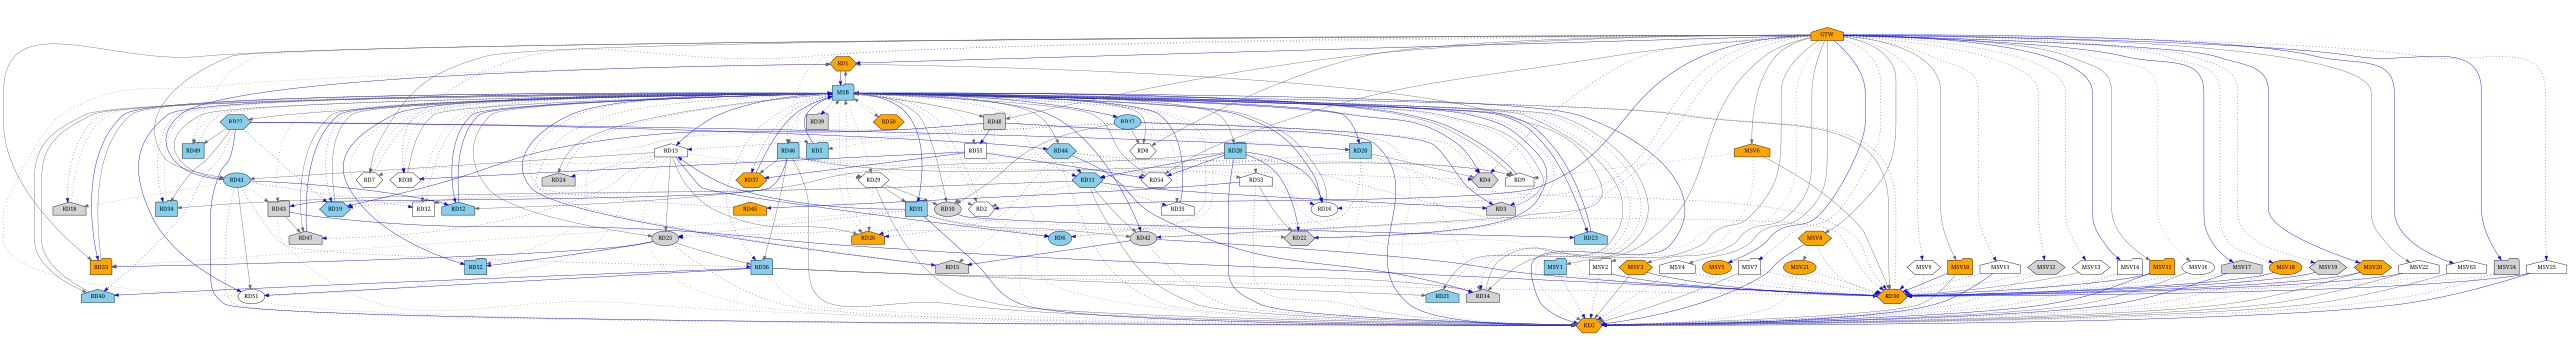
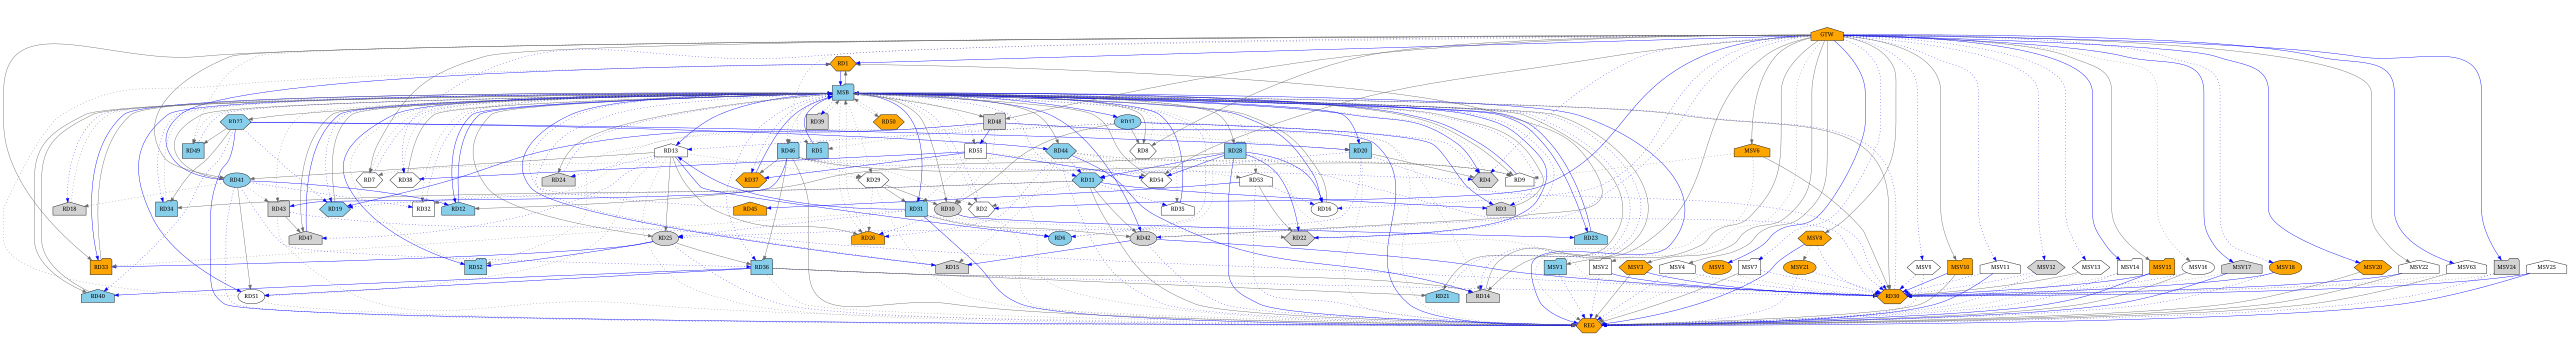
edge "GTW" -> "MSV25": removed
edge "RD43" -> "RD30": style solid -> dotted
node "MSV19": removed
edge "MSV20" -> "RD30": removed
edge "RD29" -> "REG": style solid -> dotted
